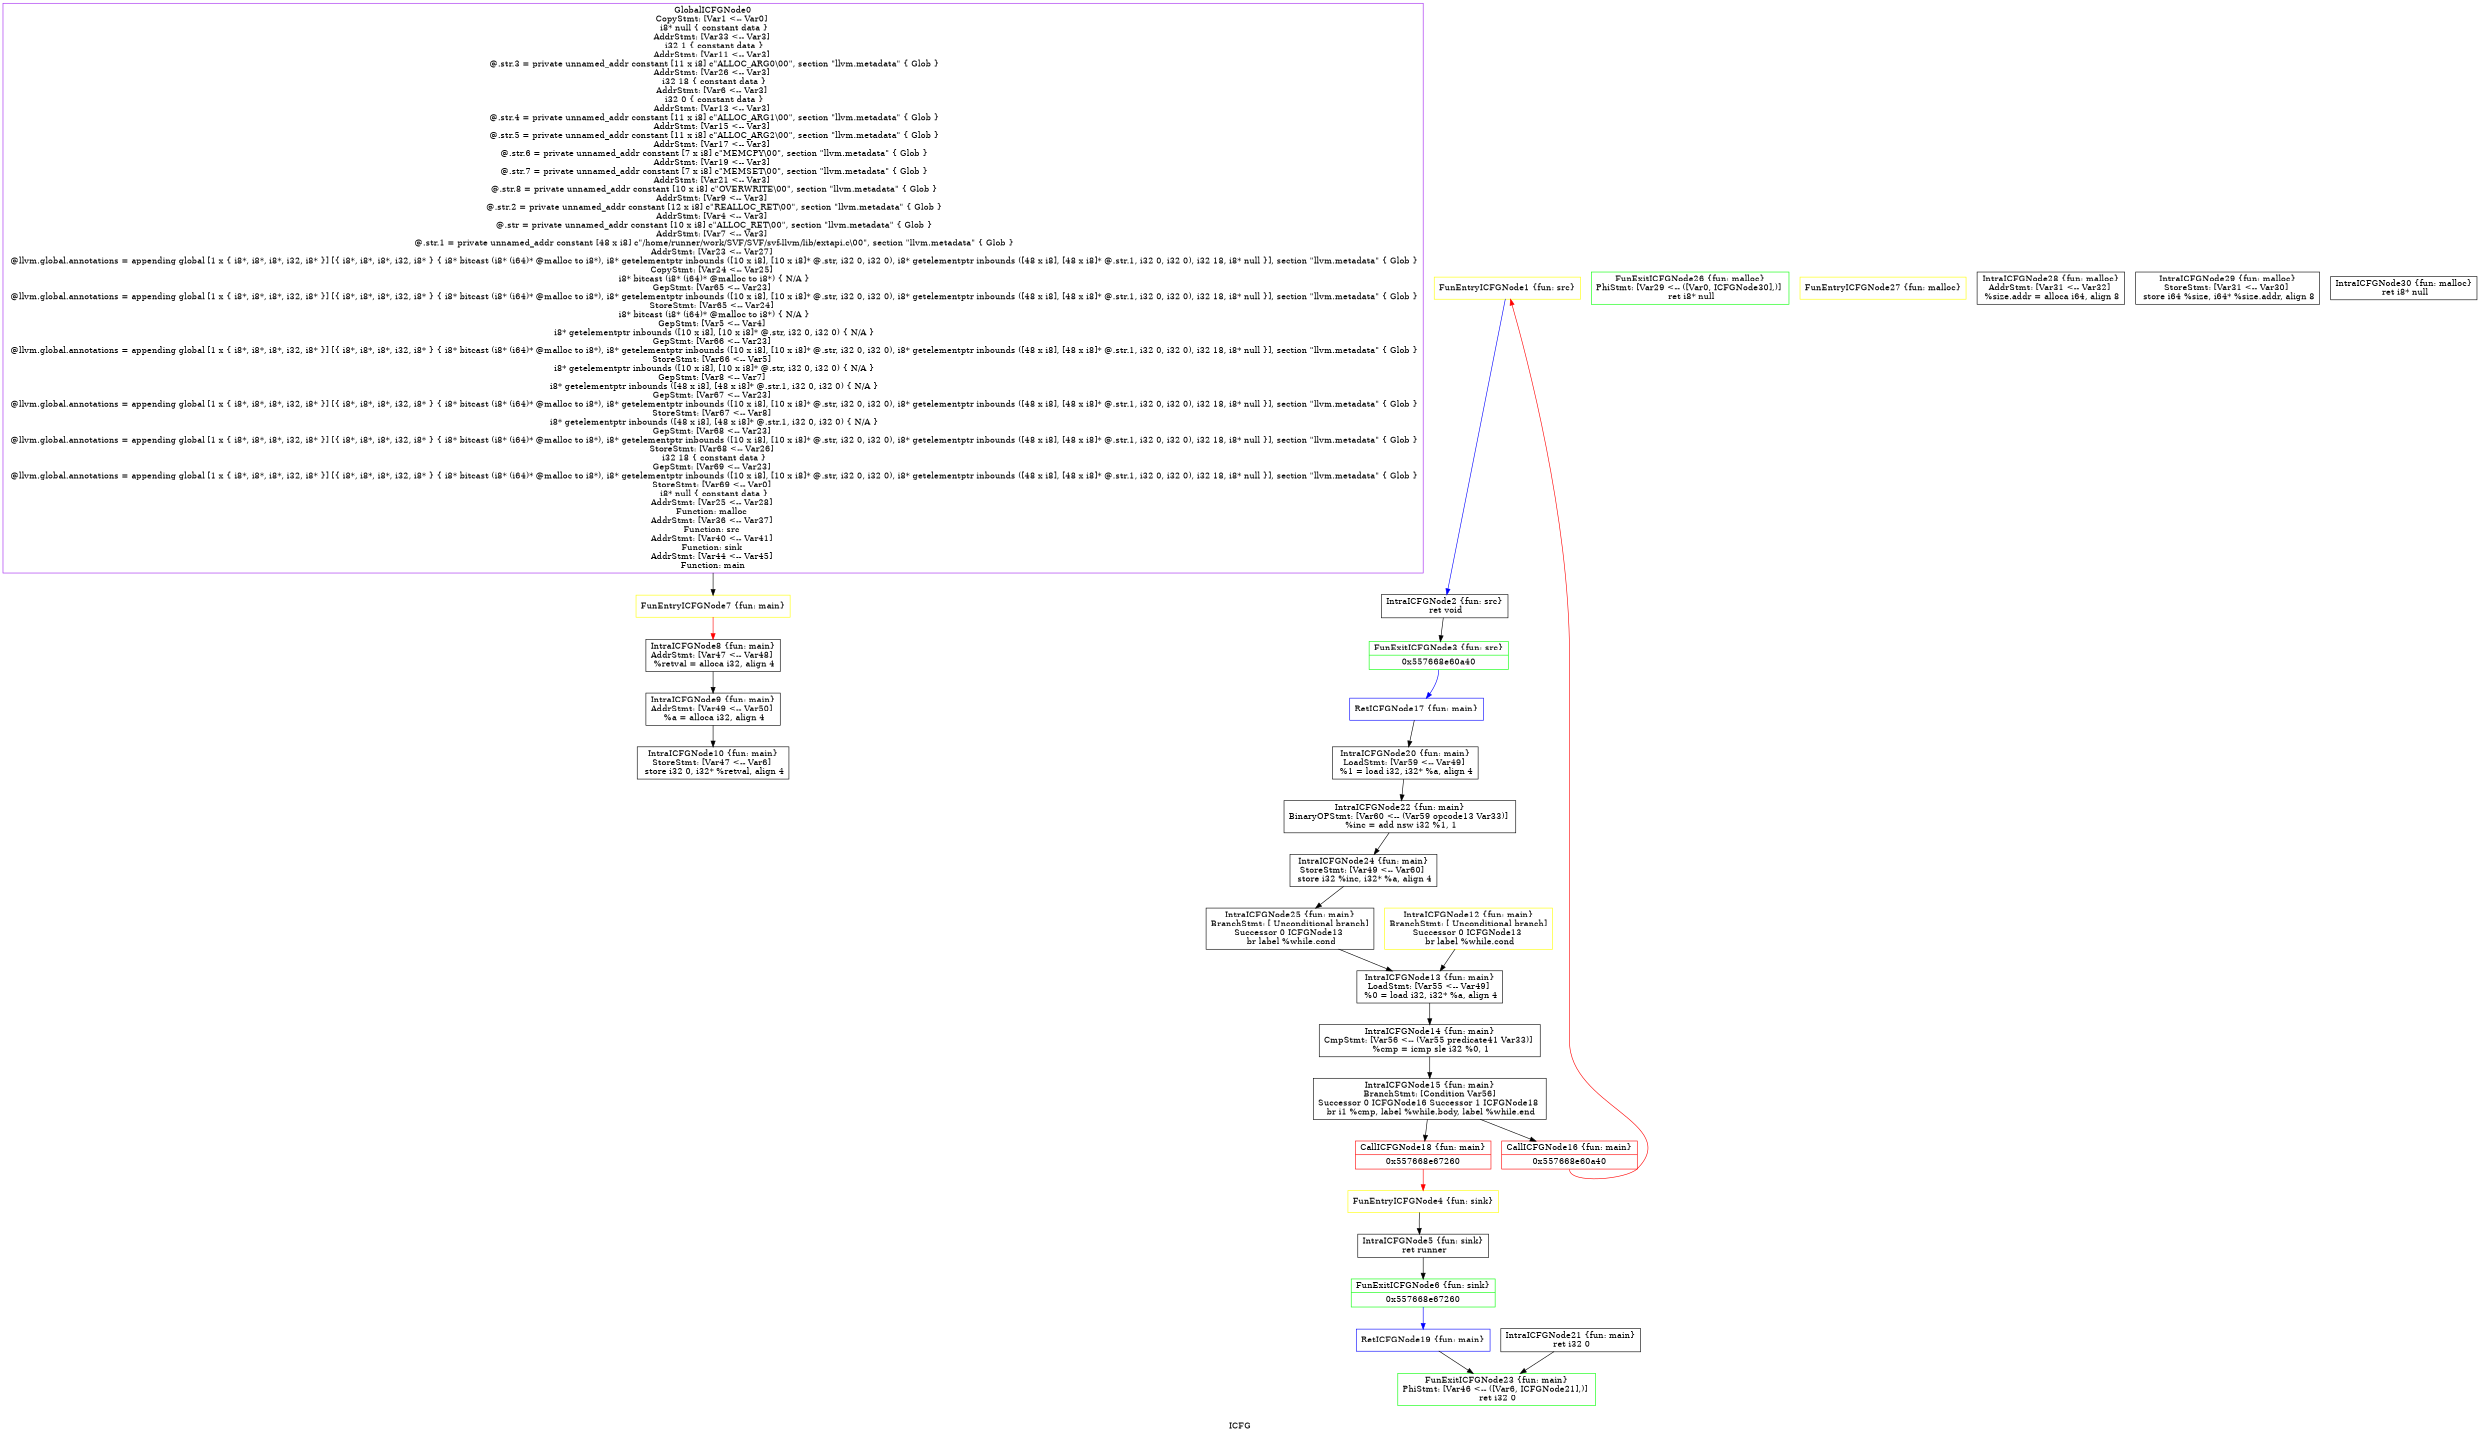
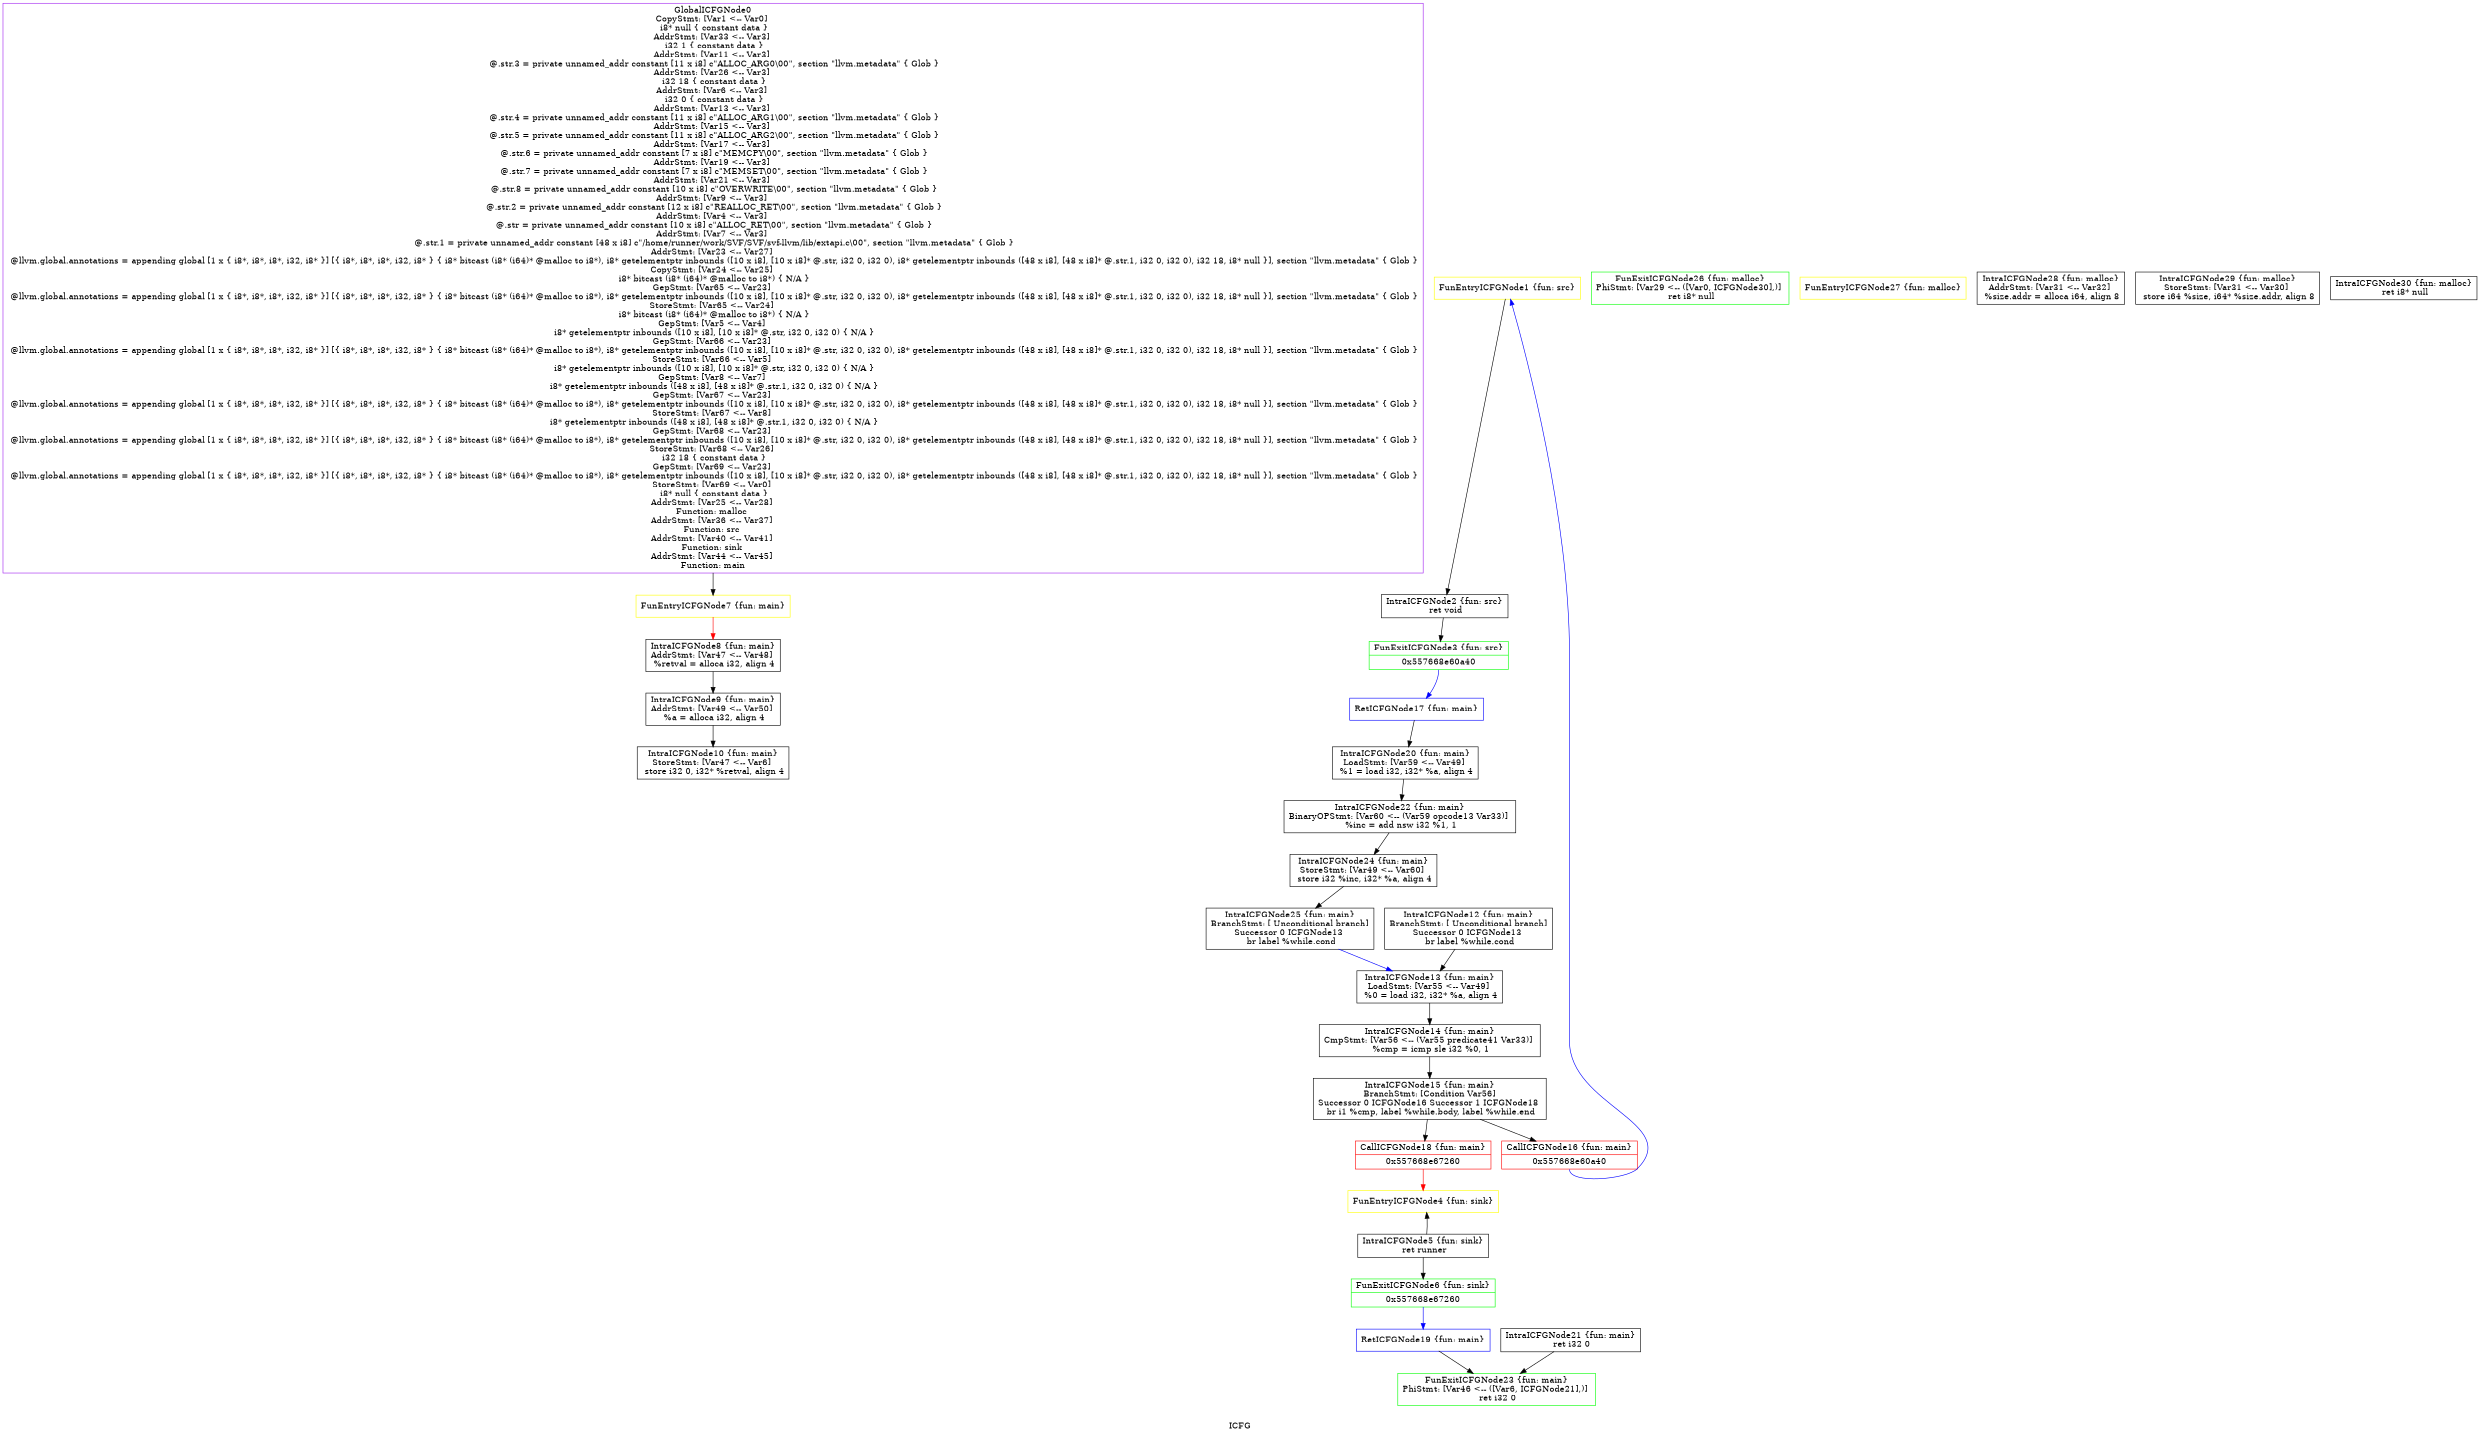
edge "FunEntryICFGNode1 {fun: src}" -> "IntraICFGNode2 {fun: src}": color blue -> black
edge "CallICFGNode16 {fun: main}" -> "FunEntryICFGNode1 {fun: src}": color red -> blue
node "IntraICFGNode12 {fun: main}": color yellow -> black
edge "IntraICFGNode25 {fun: main}" -> "IntraICFGNode13 {fun: main}": color black -> blue
edge "FunEntryICFGNode4 {fun: sink}" -> "IntraICFGNode5 {fun: sink}": reversed
